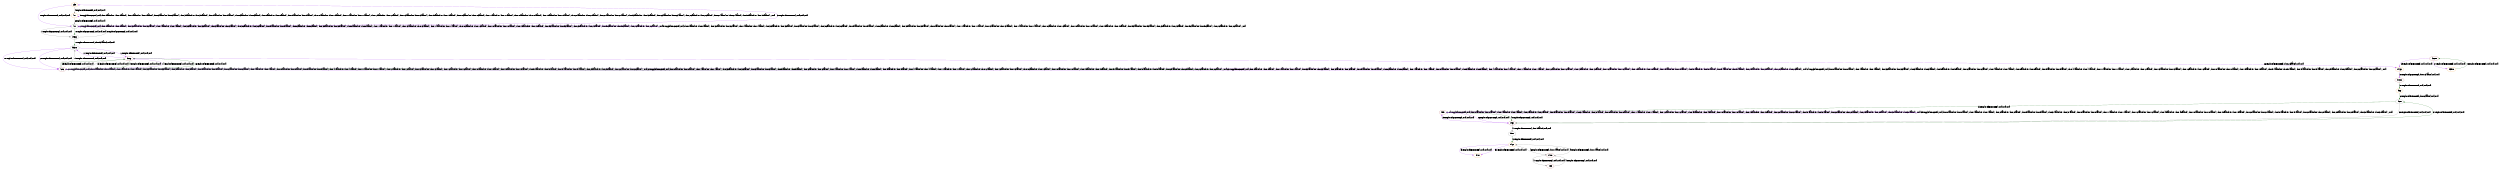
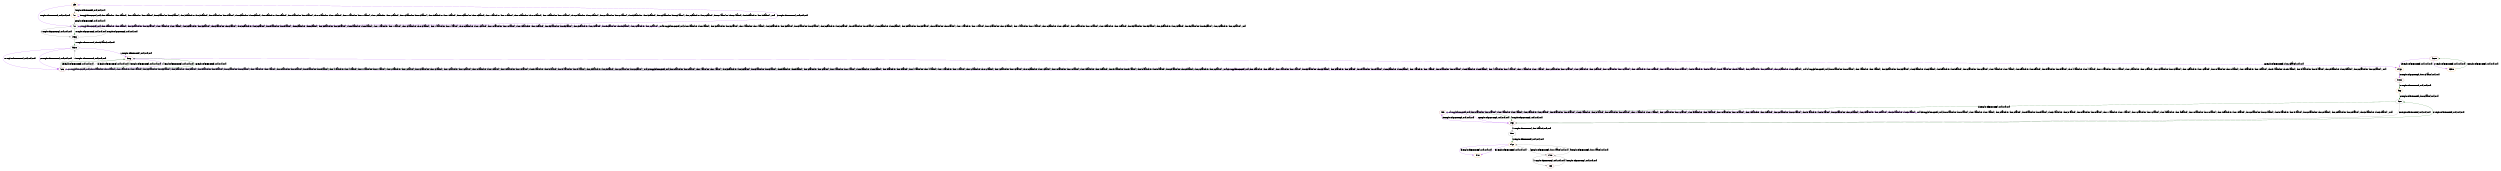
edge "d26p" -> "d53m": removed, label "17-explore[EXPLORE];/null/null/null"
